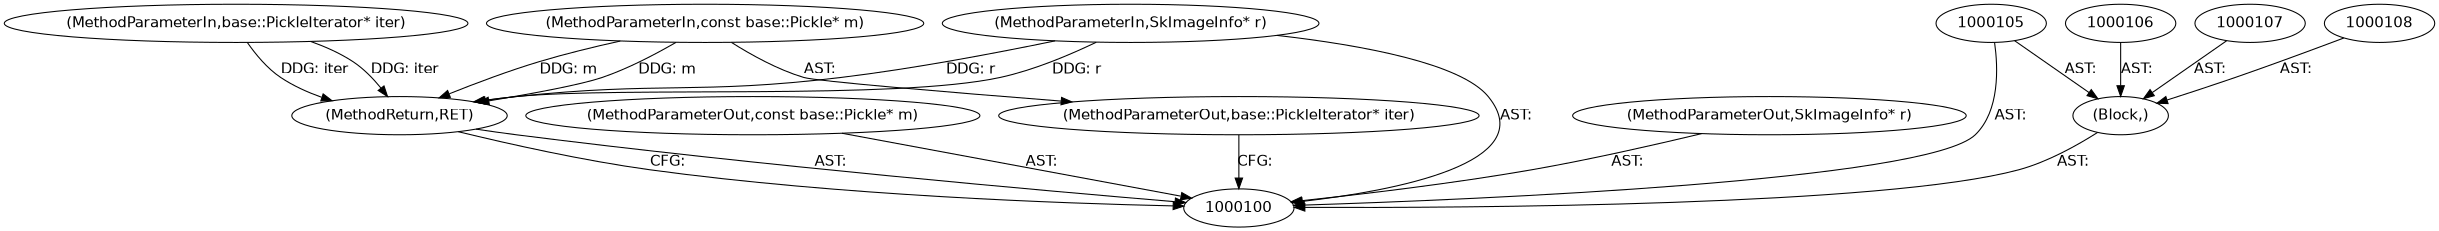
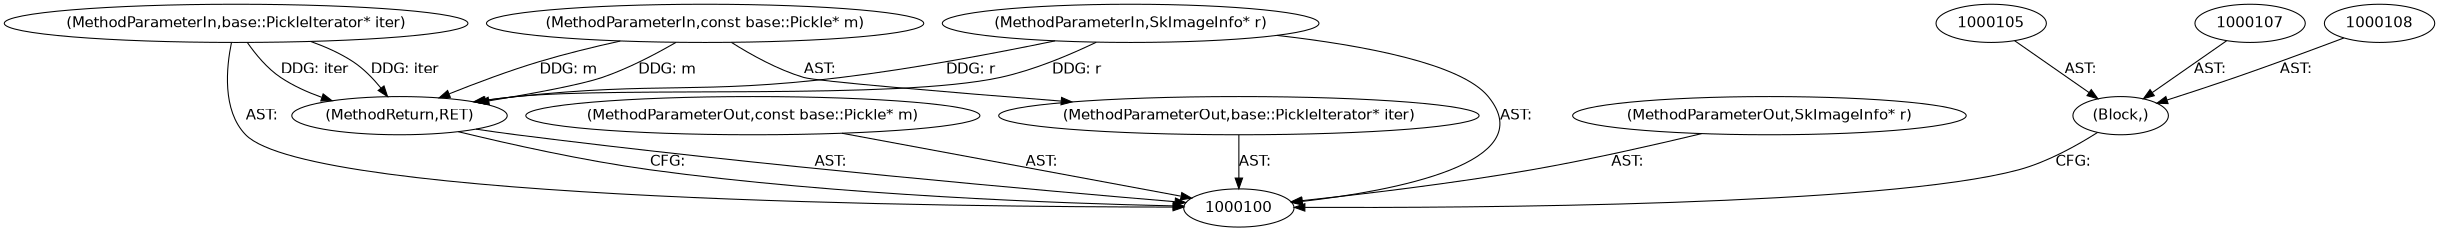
node "1000106": removed
edge "(MethodParameterOut,base::PickleIterator* iter)" -> "1000100": label "CFG: " -> "AST: "
edge "(Block,)" -> "1000100": label "AST: " -> "CFG: "
edge "1000105" -> "1000100": now "(MethodParameterIn,base::PickleIterator* iter)" -> "1000100"
